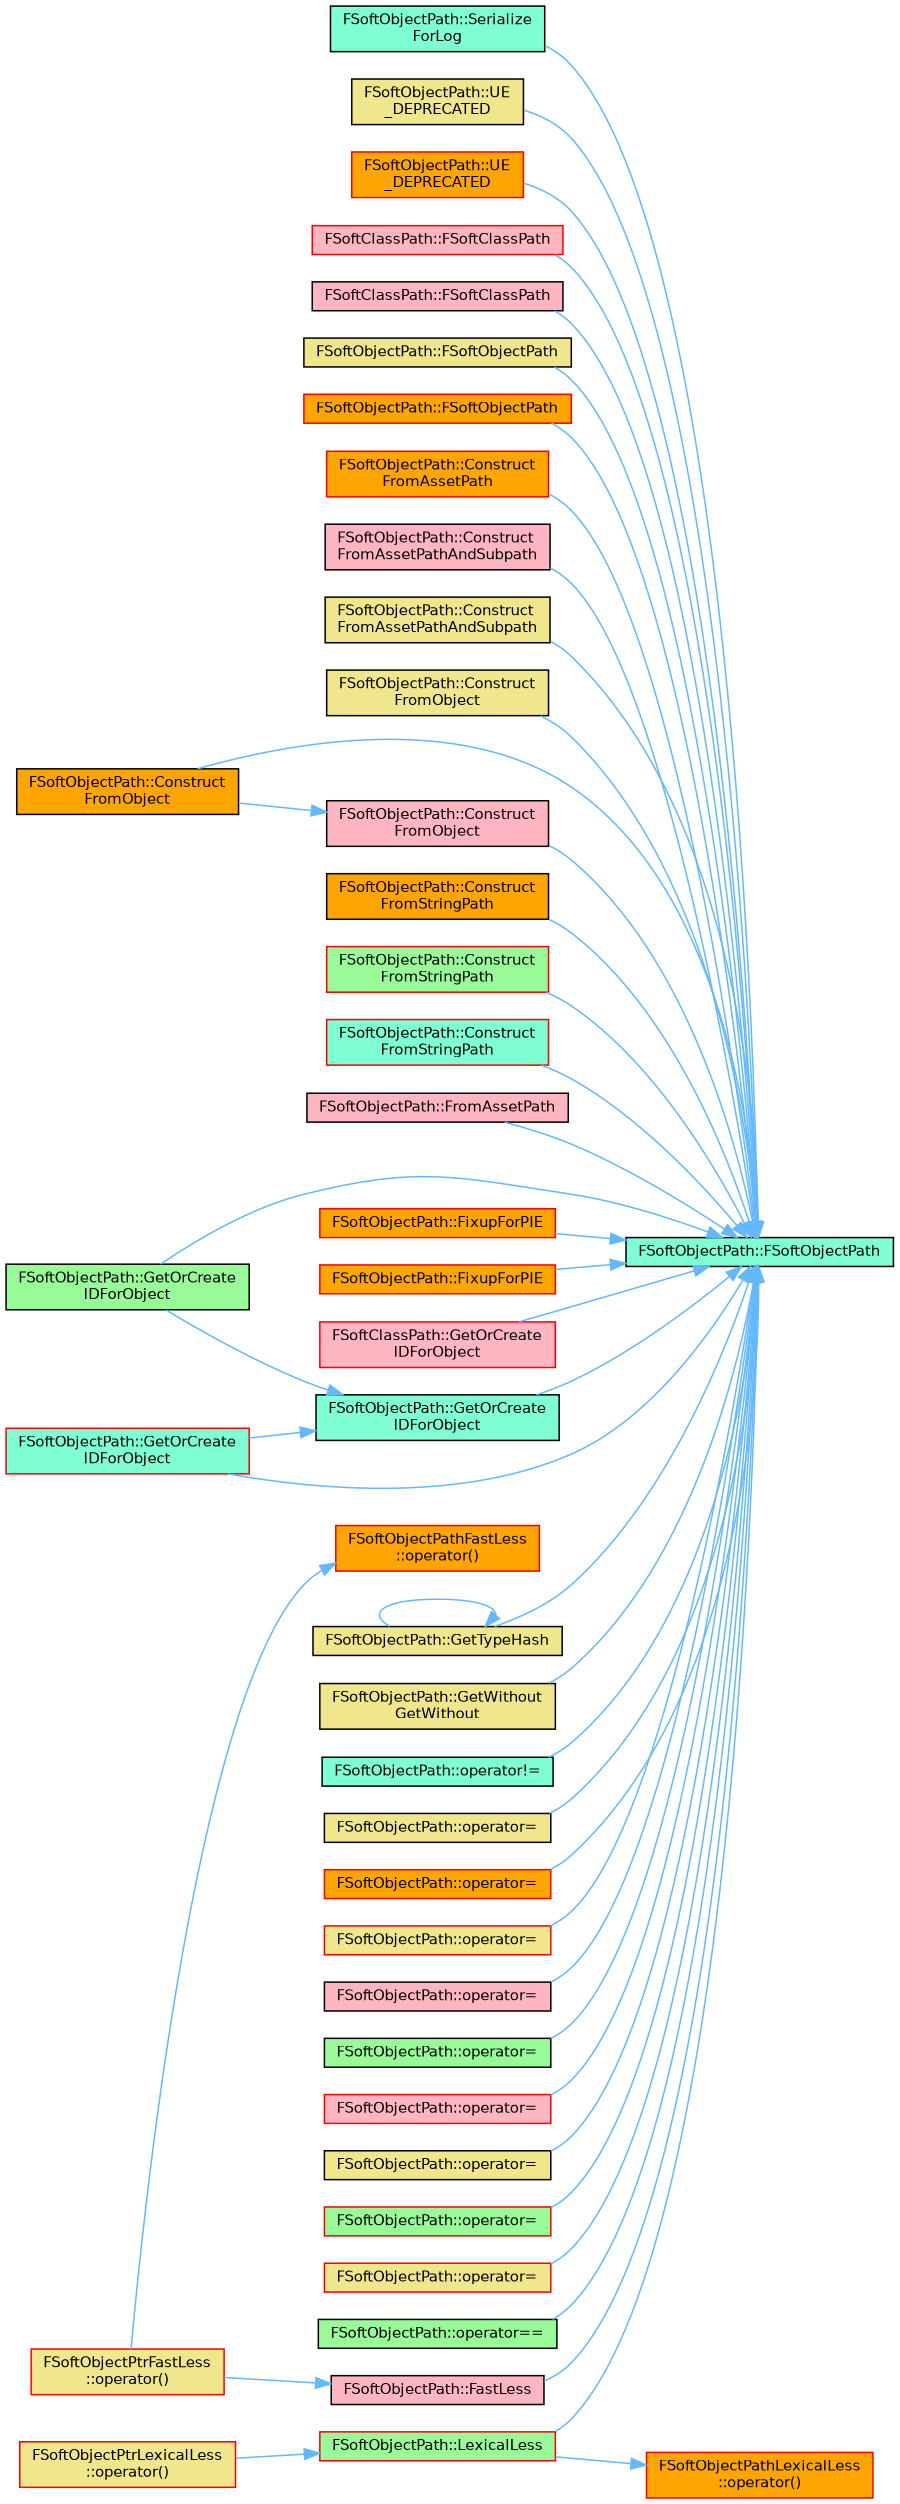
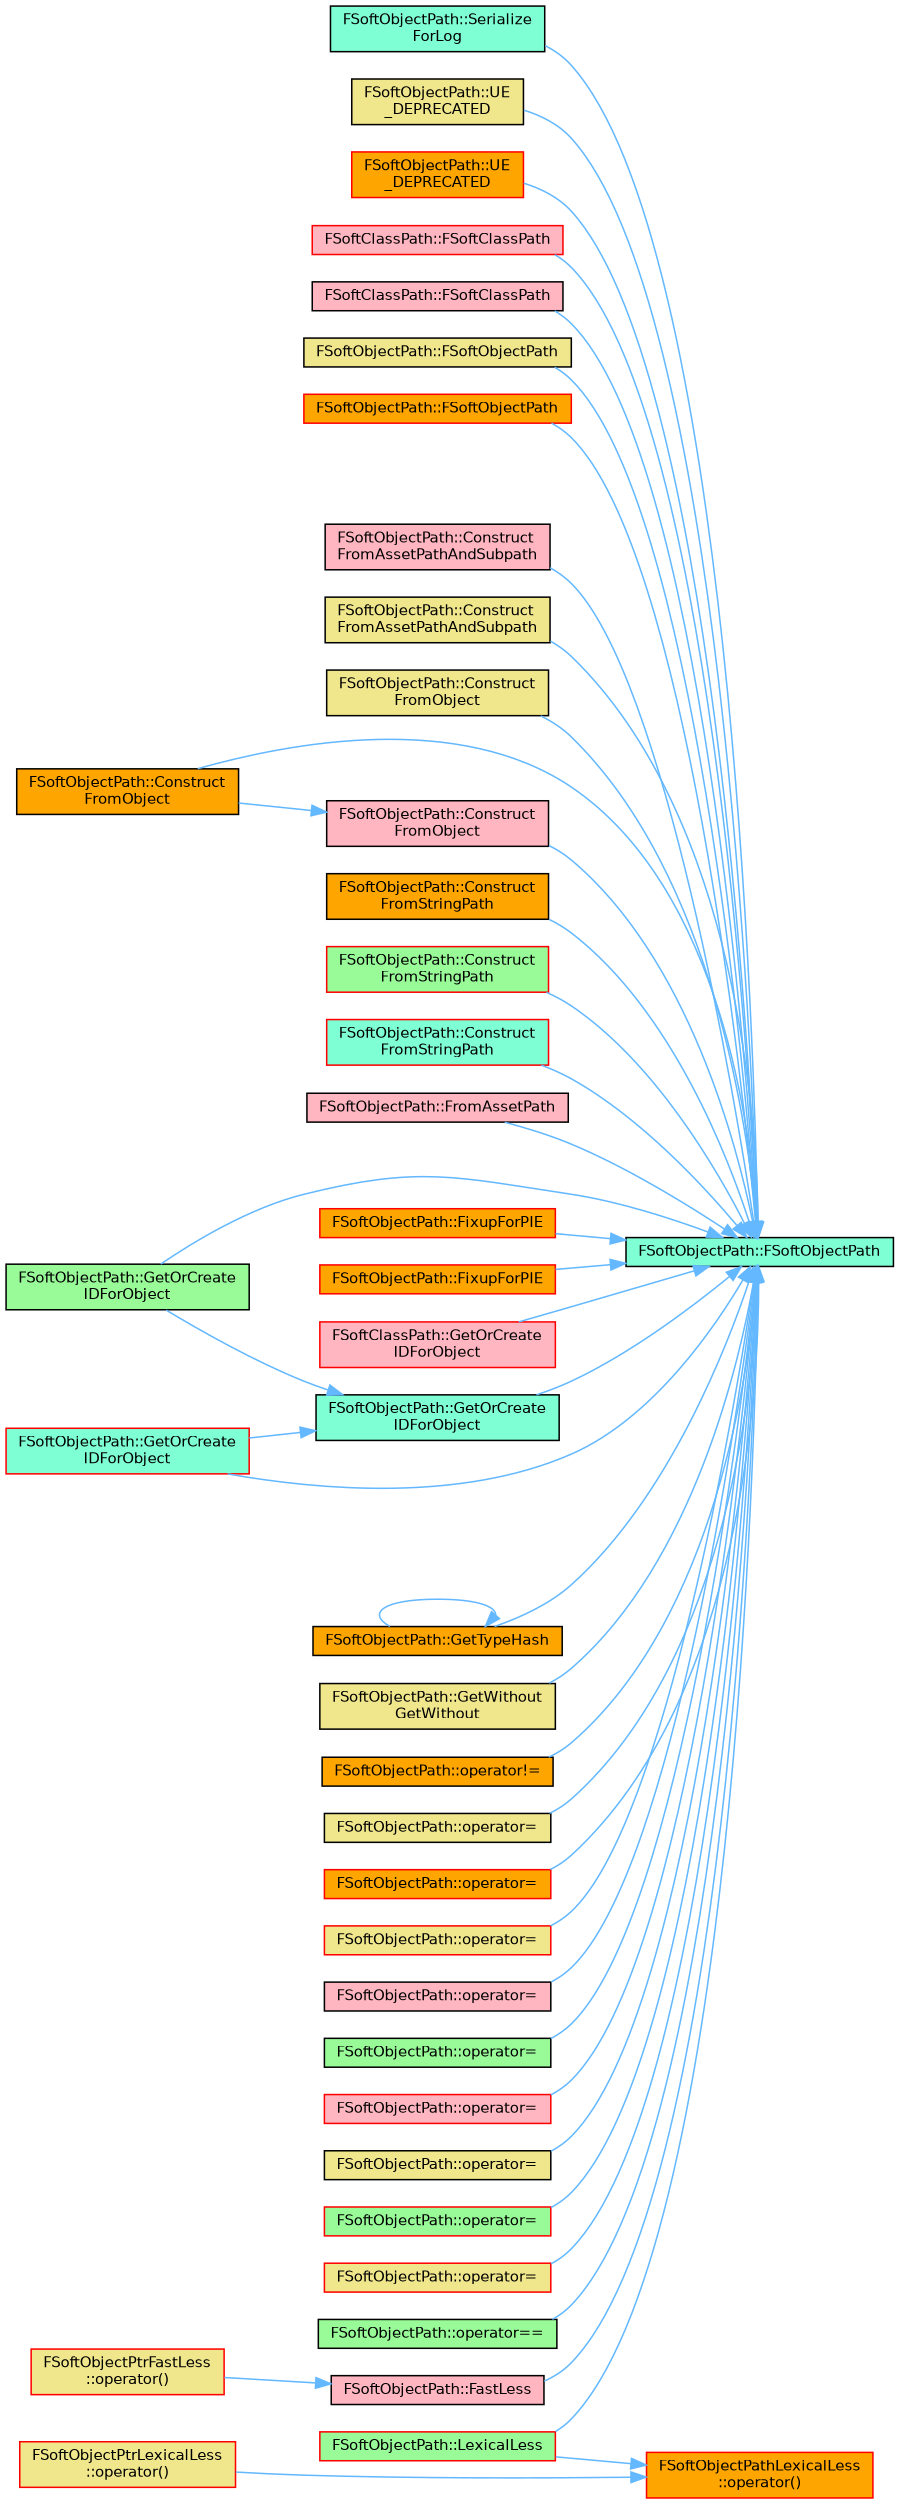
node "FSoftObjectPath::Construct FromAssetPath": removed
node "FSoftObjectPathFastLess ::operator()": removed
node "FSoftObjectPath::GetTypeHash": fillcolor khaki -> orange
node "FSoftObjectPath::operator!=": fillcolor aquamarine -> orange
edge "FSoftObjectPtrLexicalLess ::operator()" -> "FSoftObjectPath::LexicalLess": now "FSoftObjectPtrLexicalLess ::operator()" -> "FSoftObjectPathLexicalLess ::operator()"
